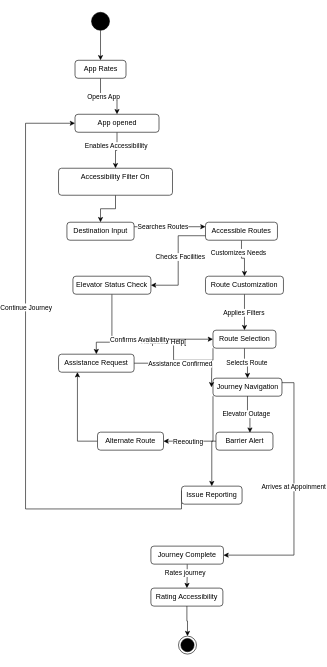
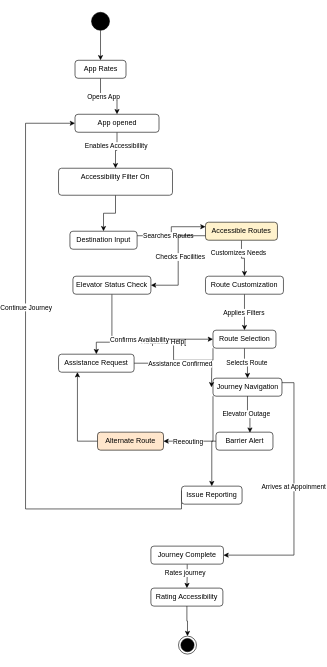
node "Destination Input": moved (101, 231) -> (104, 240)
node "Accessible Routes": fillcolor #ffffff -> #fff2cc
node "Alternate Route": fillcolor #ffffff -> #ffe6cc
